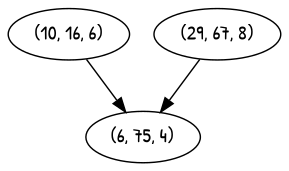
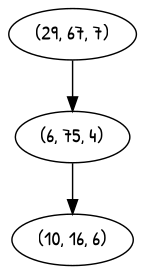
node "(29, 67, 8)": label "(29, 67, 8)" -> "(29, 67, 7)"
edge "(10, 16, 6)" -> "(6, 75, 4)": reversed
